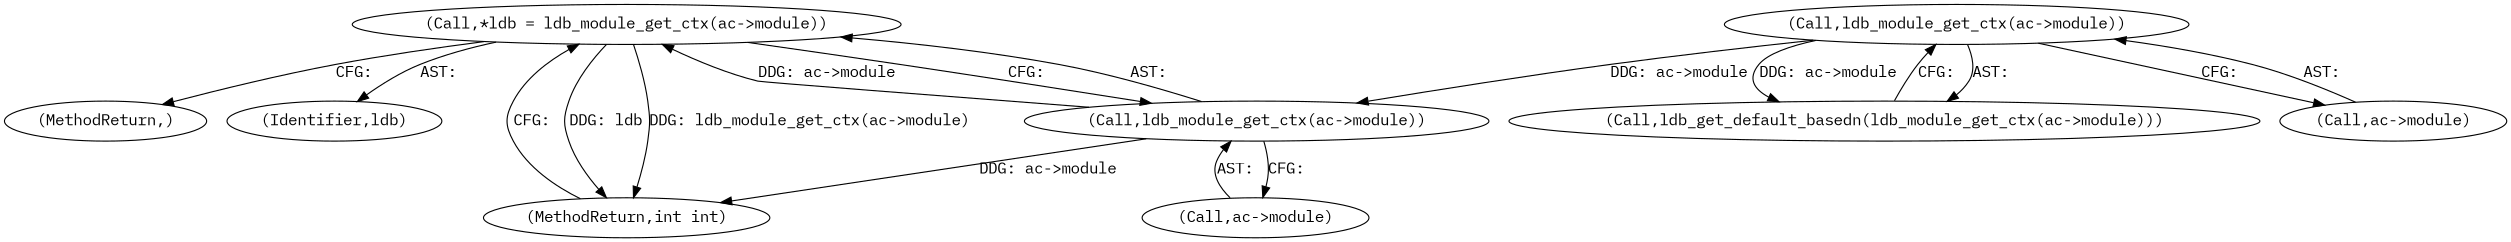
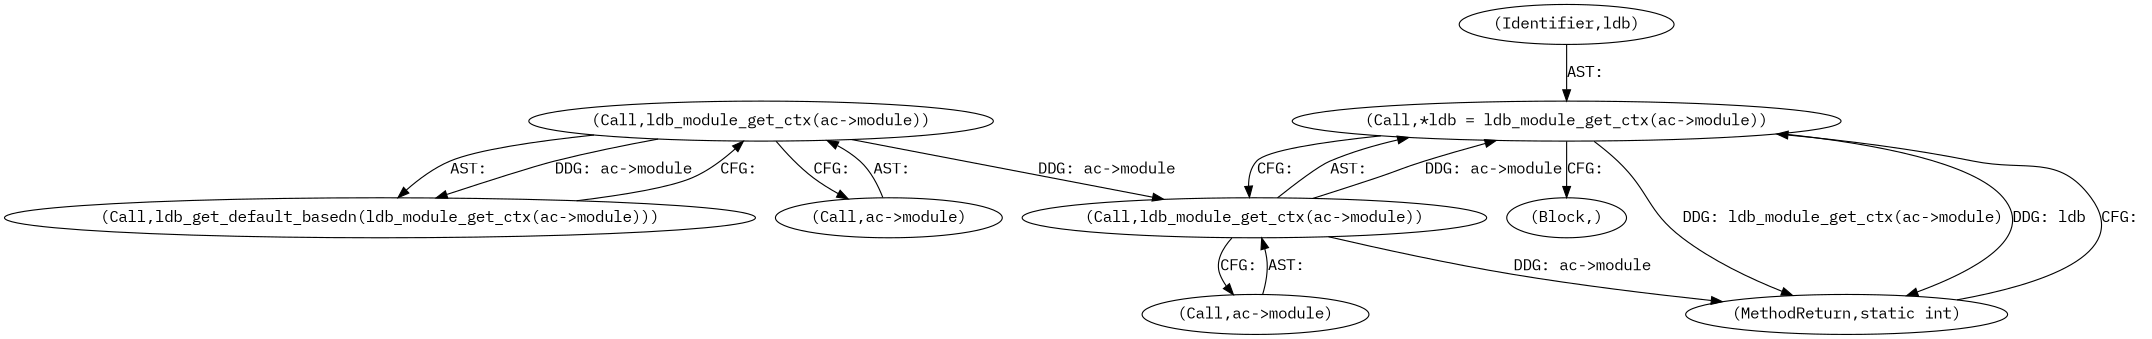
edge "(Call,*ldb = ldb_module_get_ctx(ac->module))" -> "(Identifier,ldb)": reversed
node "(MethodReturn,)": label "(MethodReturn,)" -> "(Block,)"
node "(MethodReturn,int int)": label "(MethodReturn,int int)" -> "(MethodReturn,static int)"
